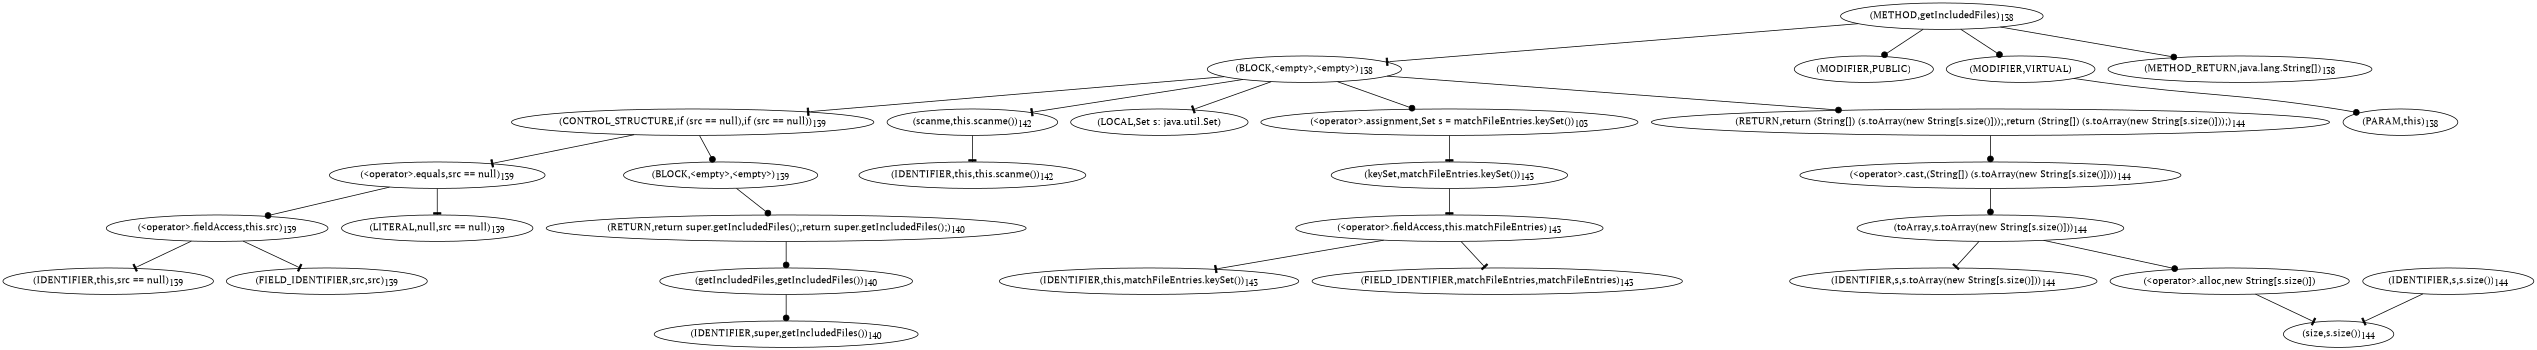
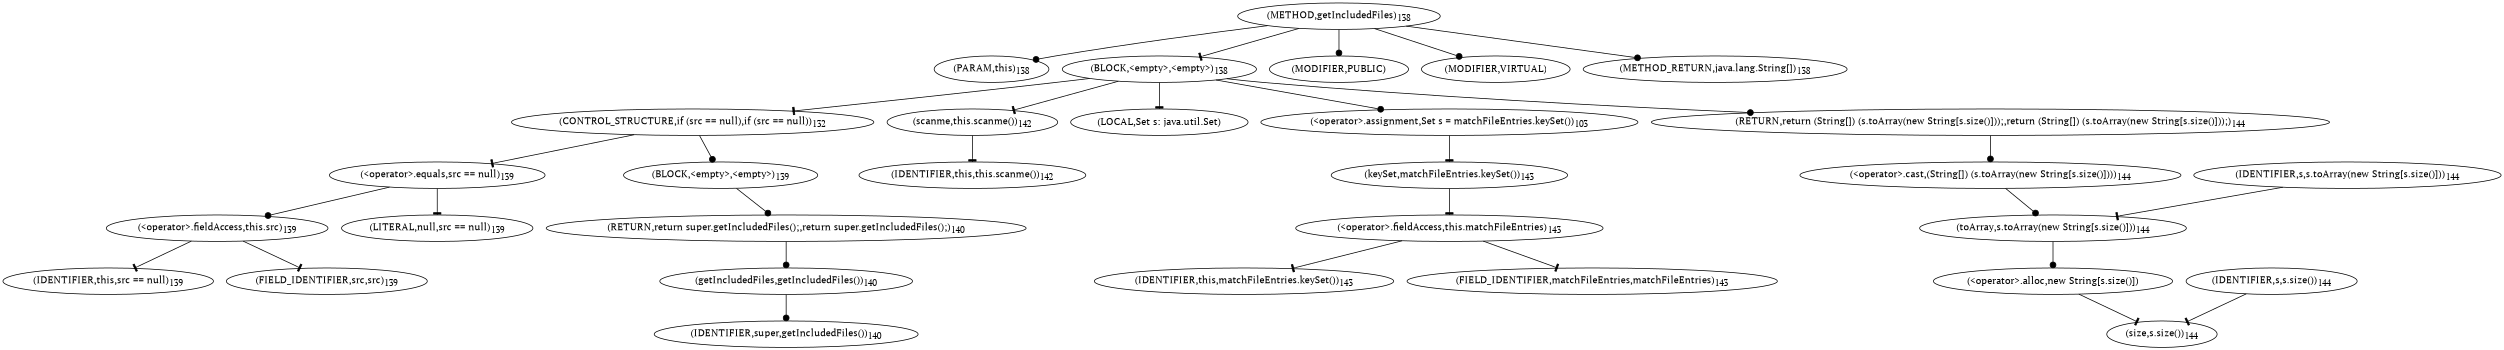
edge "(MODIFIER,VIRTUAL)" -> "(PARAM,this)": now "(METHOD,getIncludedFiles)" -> "(PARAM,this)"
node "(CONTROL_STRUCTURE,if (src == null),if (src == null))": text "139" -> "132"
edge "(toArray,s.toArray(new String[s.size()]))" -> "(IDENTIFIER,s,s.toArray(new String[s.size()]))": reversed
